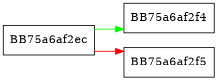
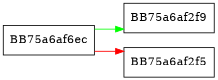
node "BB75a6af2f4": label "BB75a6af2f4" -> "BB75a6af2f9"
node "BB75a6af2ec": label "BB75a6af2ec" -> "BB75a6af6ec"
